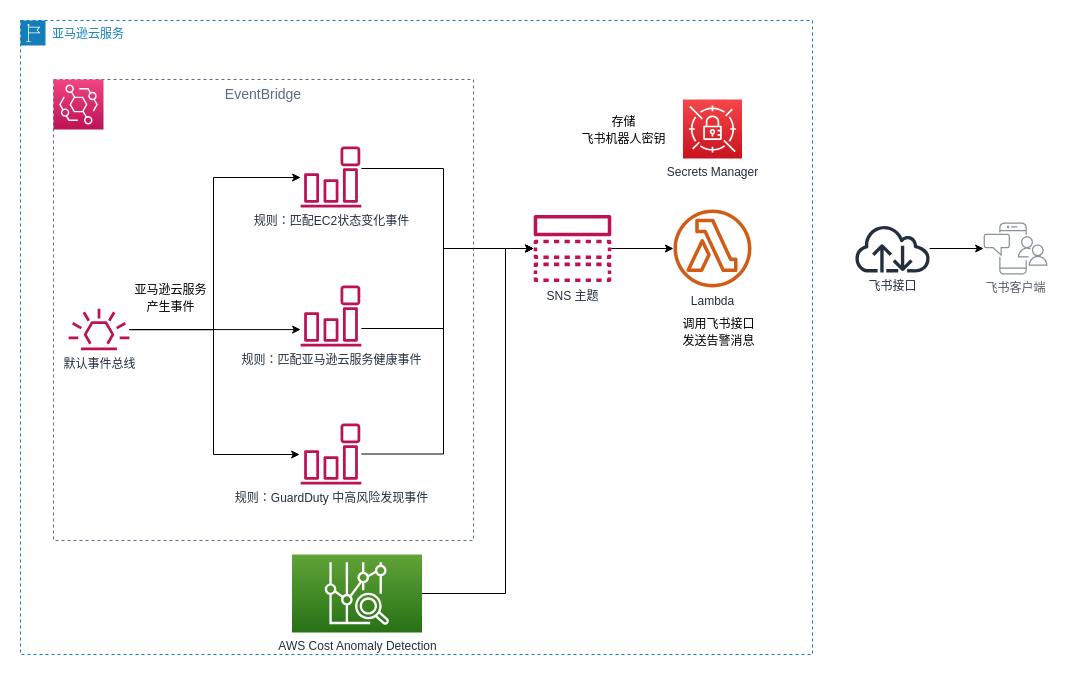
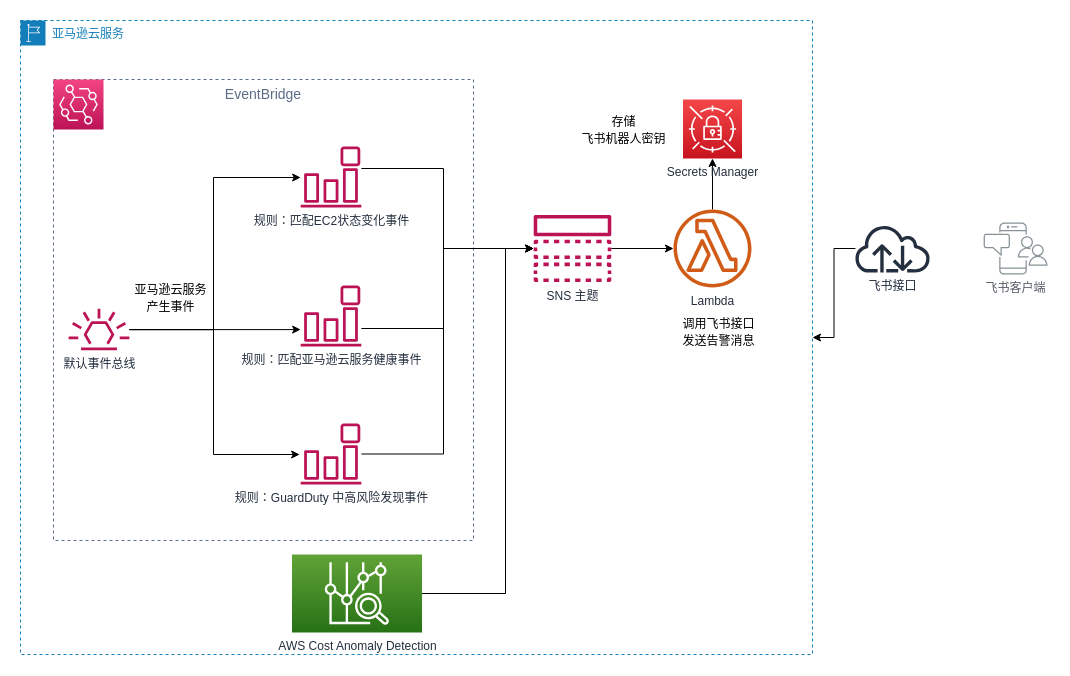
edge "Lambda" -> "Secrets Manager": added
edge "飞书接口" -> "飞书客户端": now "飞书接口" -> "亚马逊云服务"
